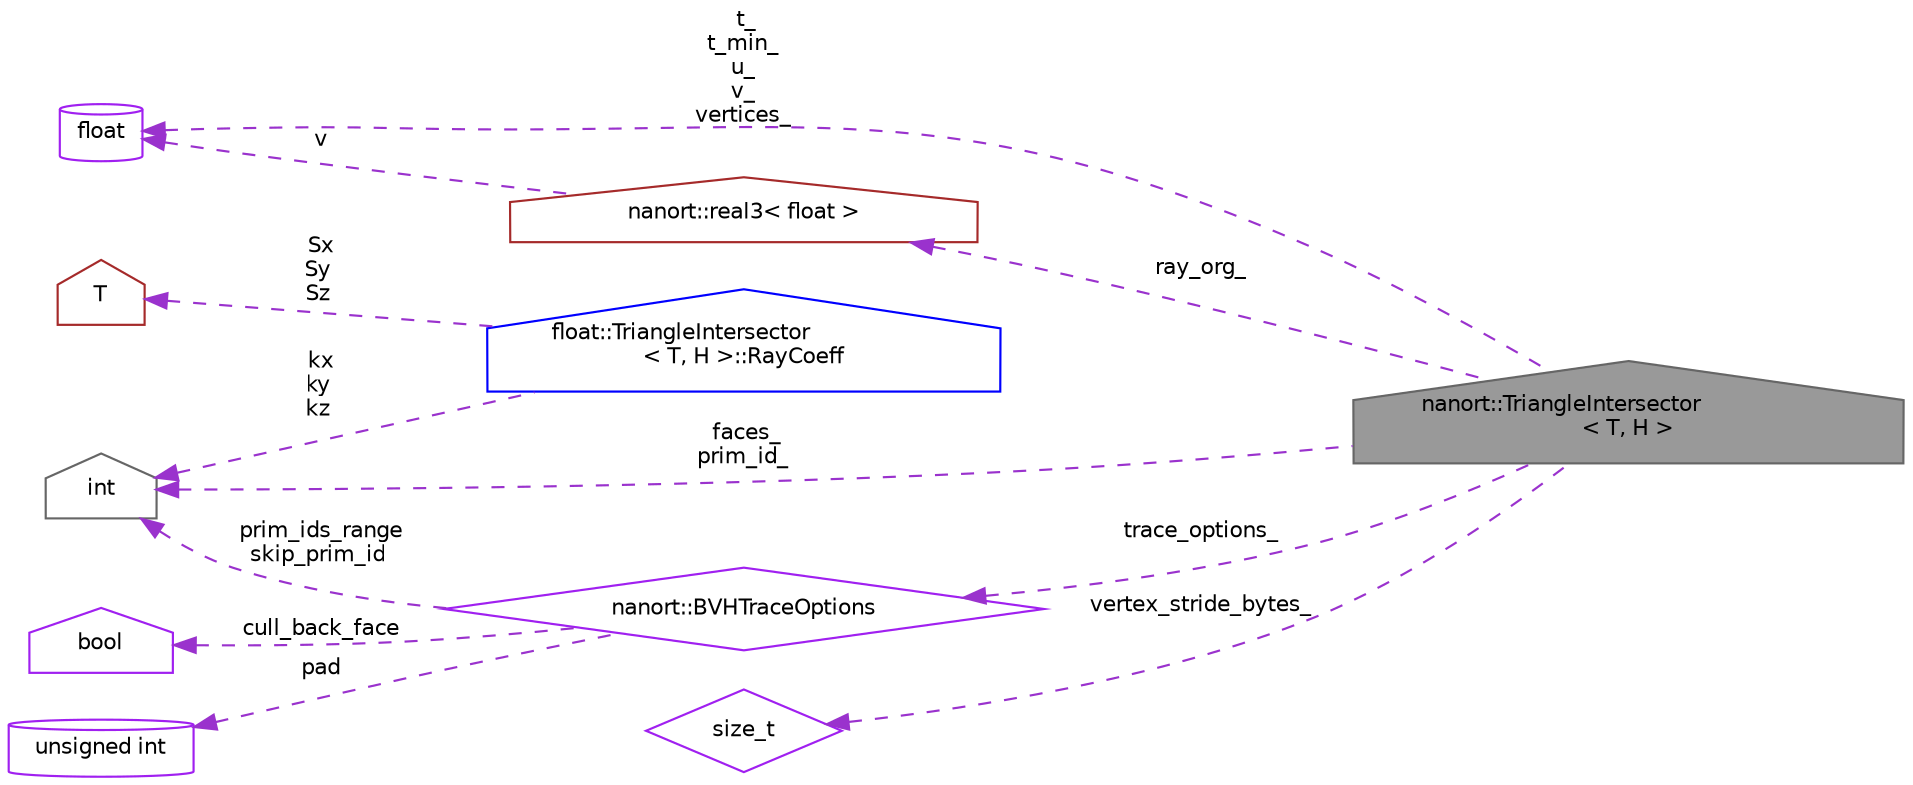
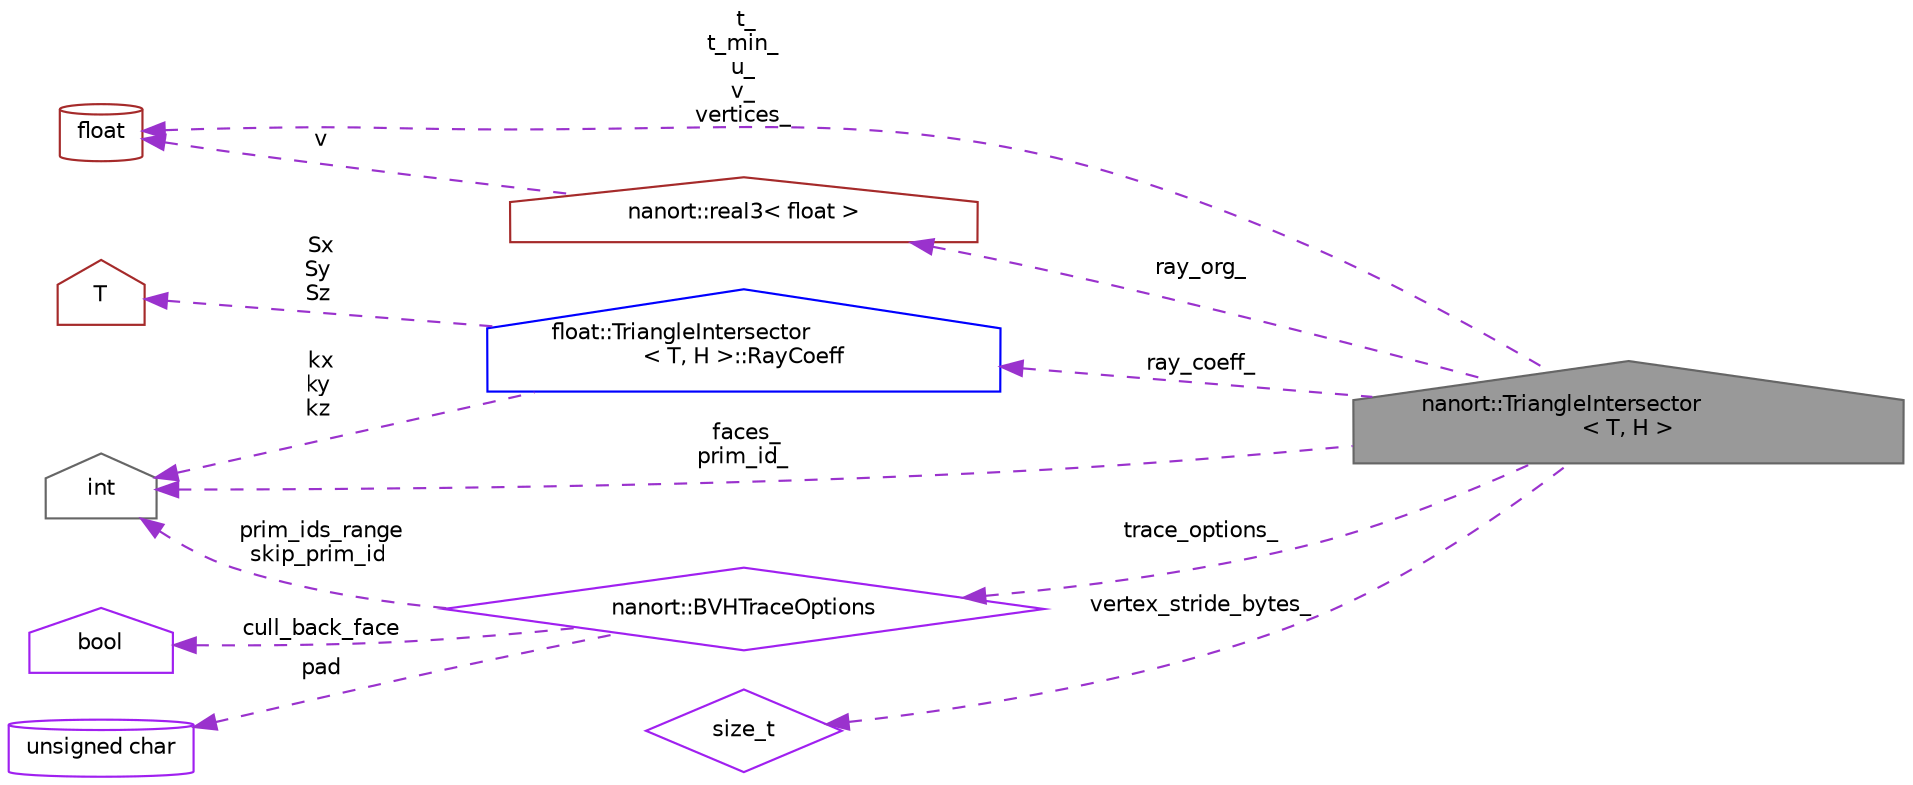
node "float": color purple -> brown
edge "nanort::TriangleIntersector < T, H >" -> "float::TriangleIntersector < T, H >::RayCoeff": added, label "ray_coeff_"
node "unsigned int": label "unsigned int" -> "unsigned char"
